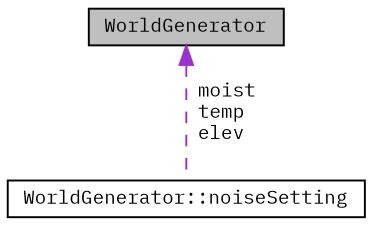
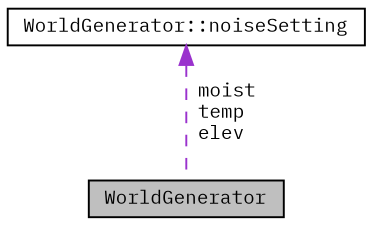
edge "WorldGenerator::noiseSetting" -> "WorldGenerator": reversed
